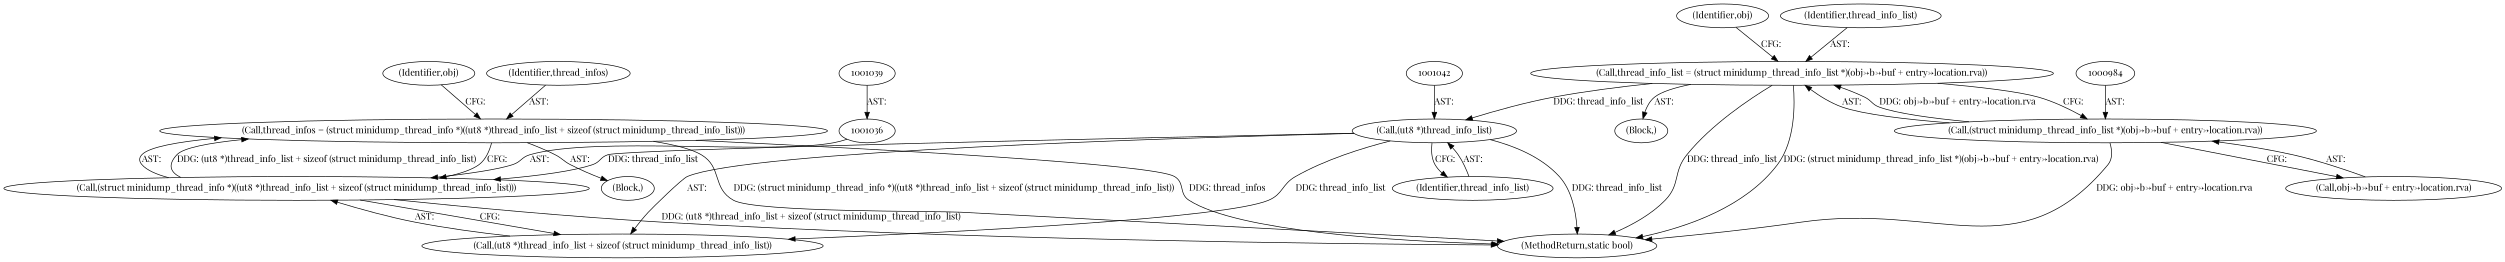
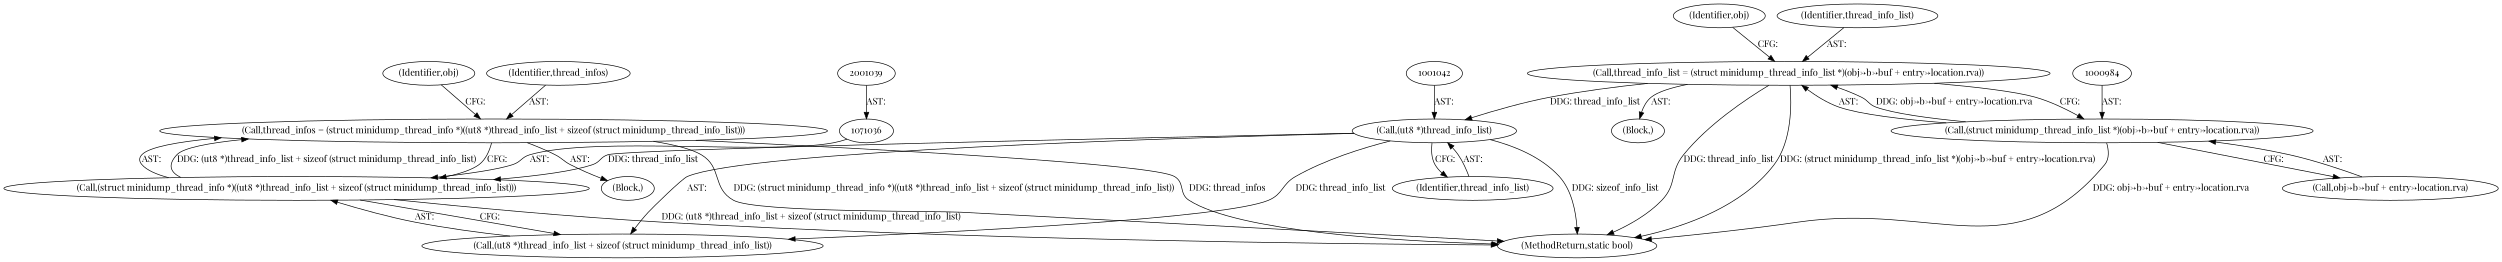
node "1001039": label "1001039" -> "2001039"
node "1001036": label "1001036" -> "1071036"
edge "(Call,(ut8 *)thread_info_list)" -> "(MethodReturn,static bool)": label "DDG: thread_info_list" -> "DDG: sizeof_info_list"
